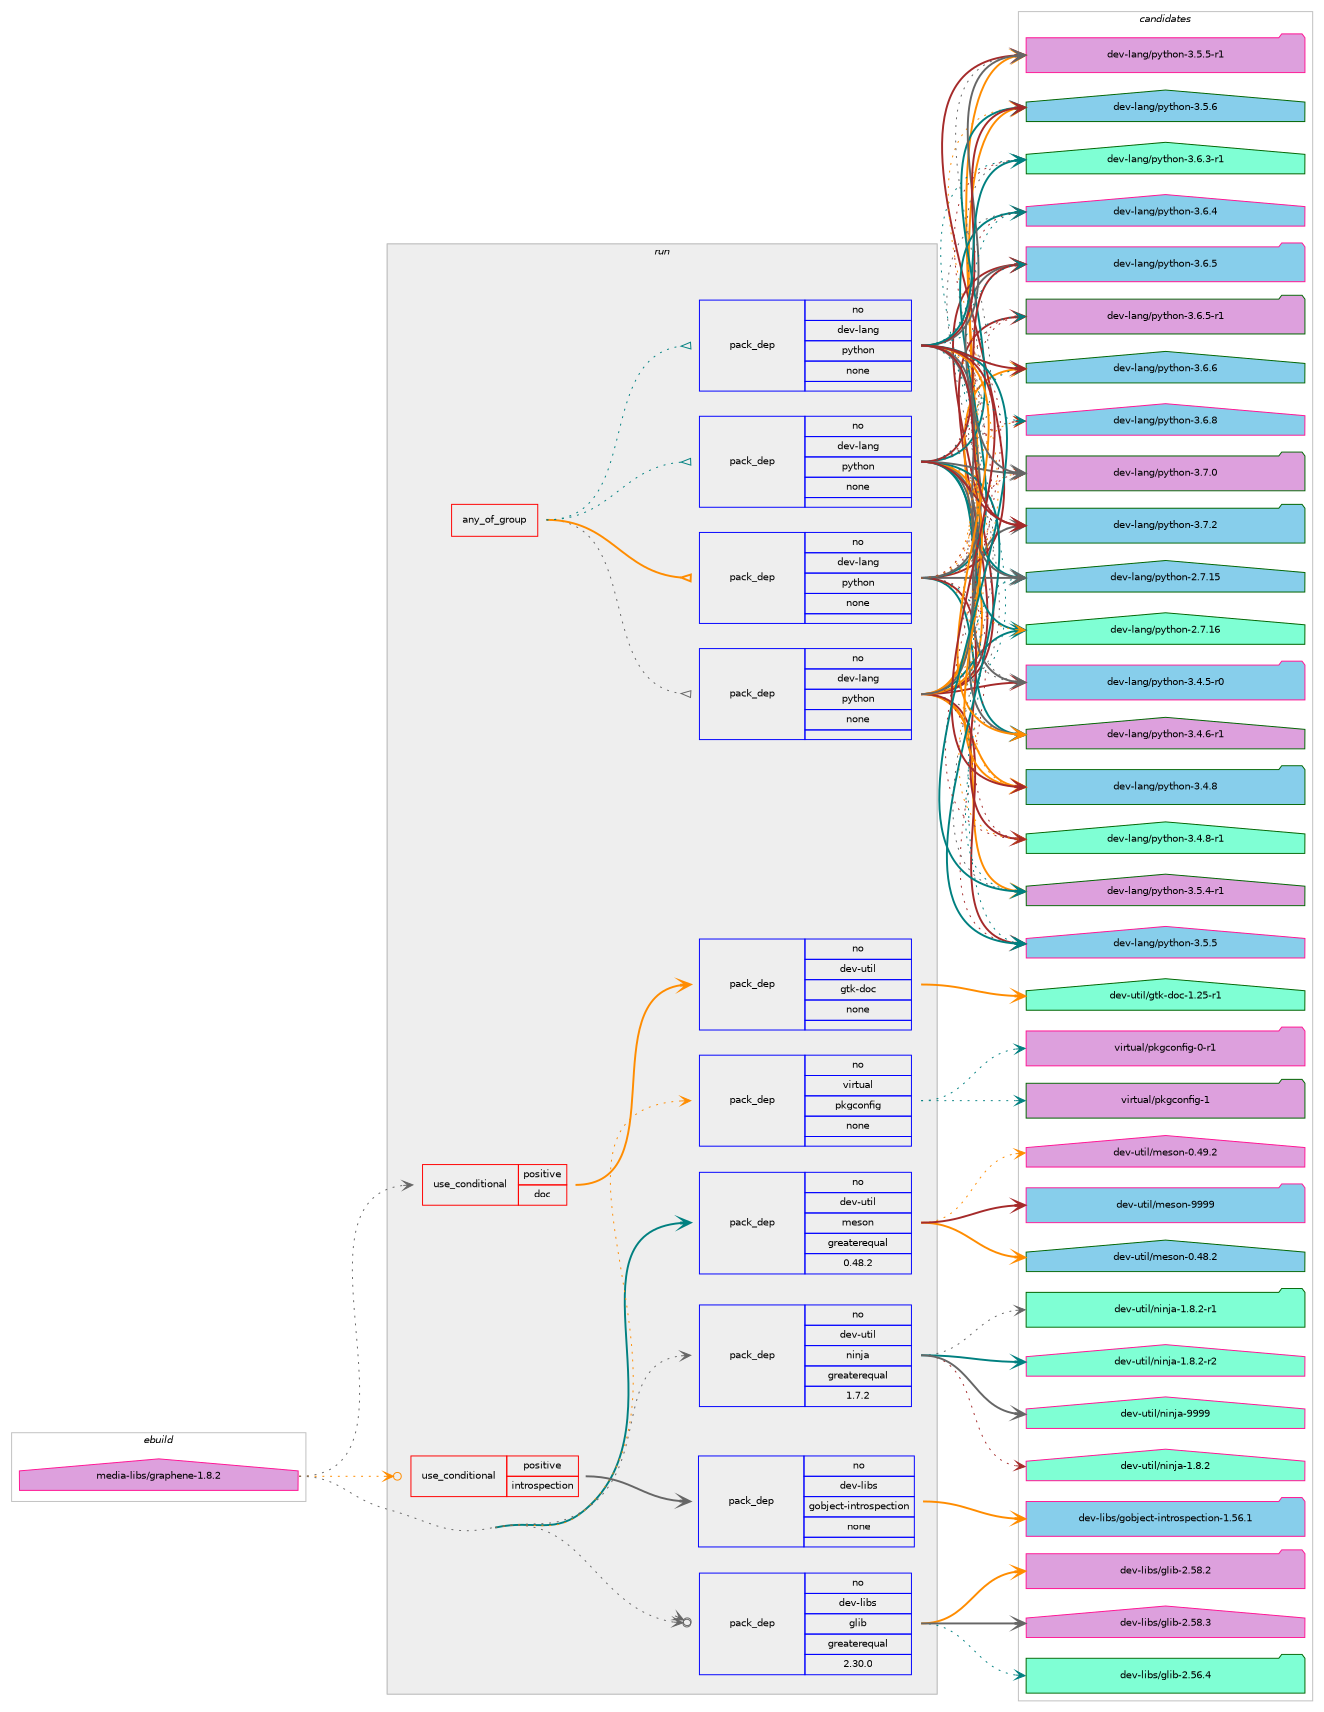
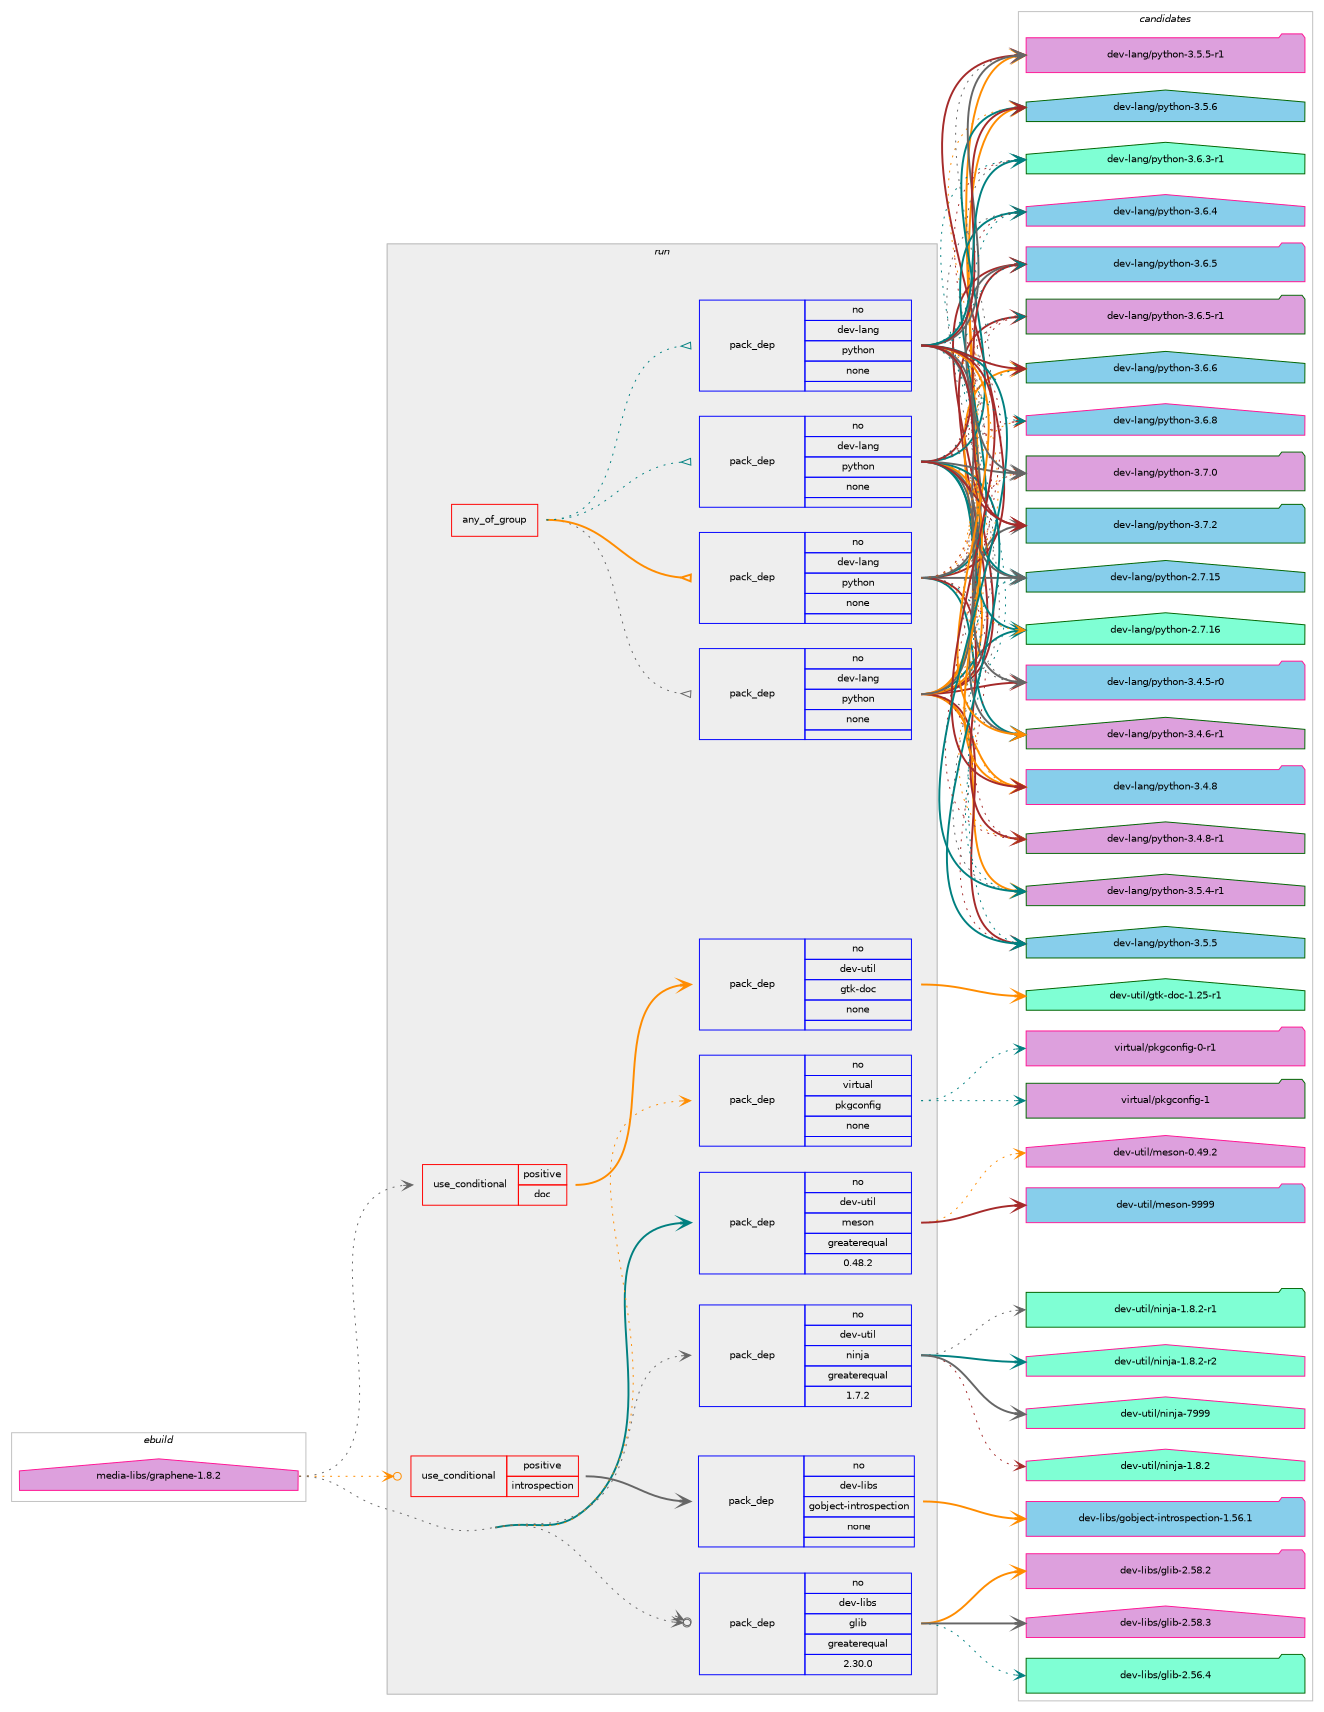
node "dev-lang/python-3.4.8": color darkgreen -> deeppink
node "dev-lang/python-3.4.8-r1": fillcolor aquamarine -> plum
node "dev-lang/python-3.5.5": color deeppink -> darkgreen
node "dev-util/meson-0.48.2": removed
node "dev-util/ninja-9999": label "dev-util/ninja-9999" -> "dev-util/ninja-7999"
